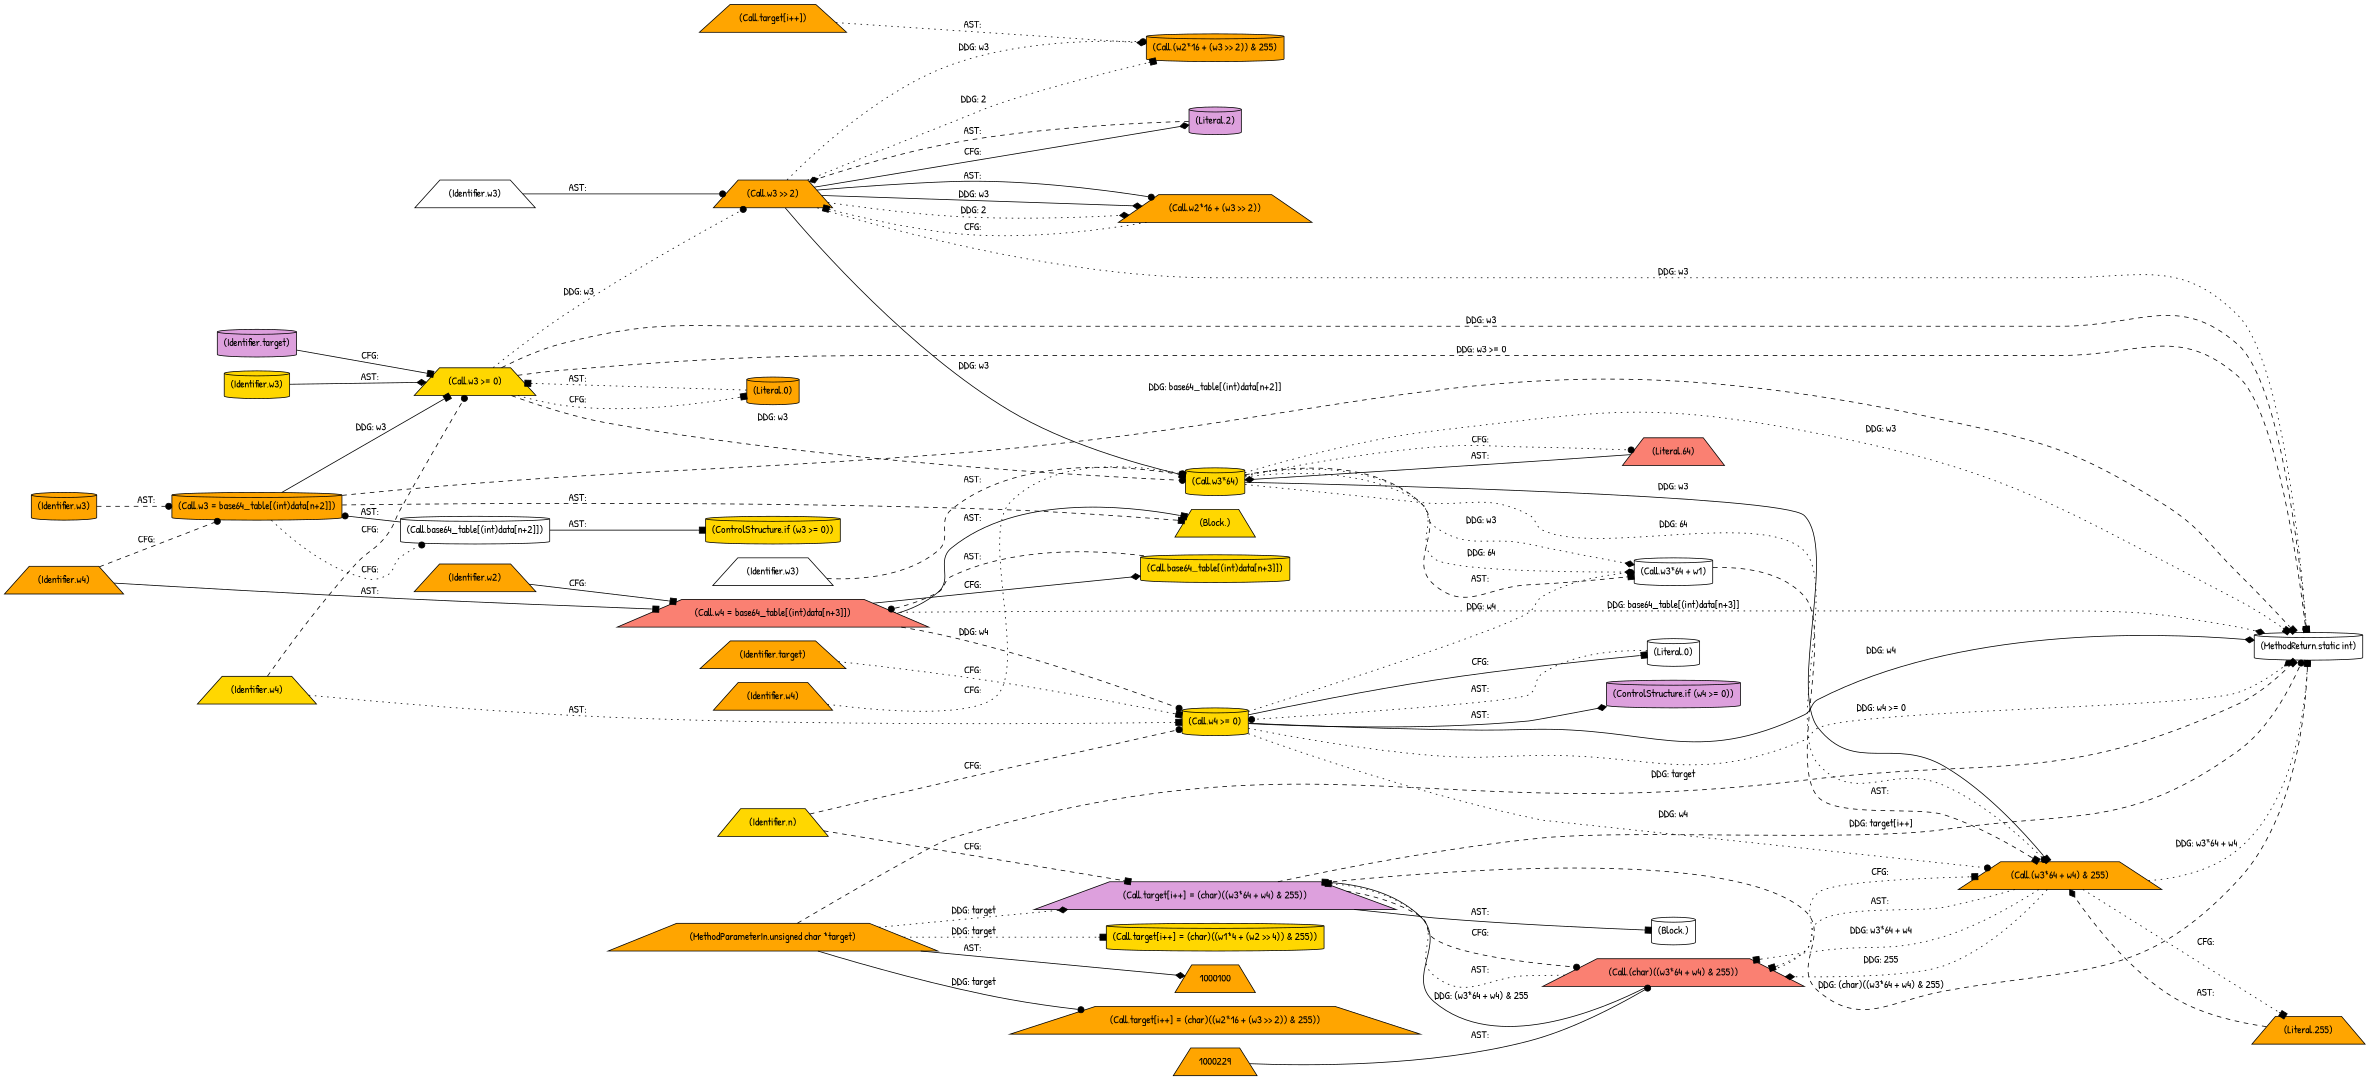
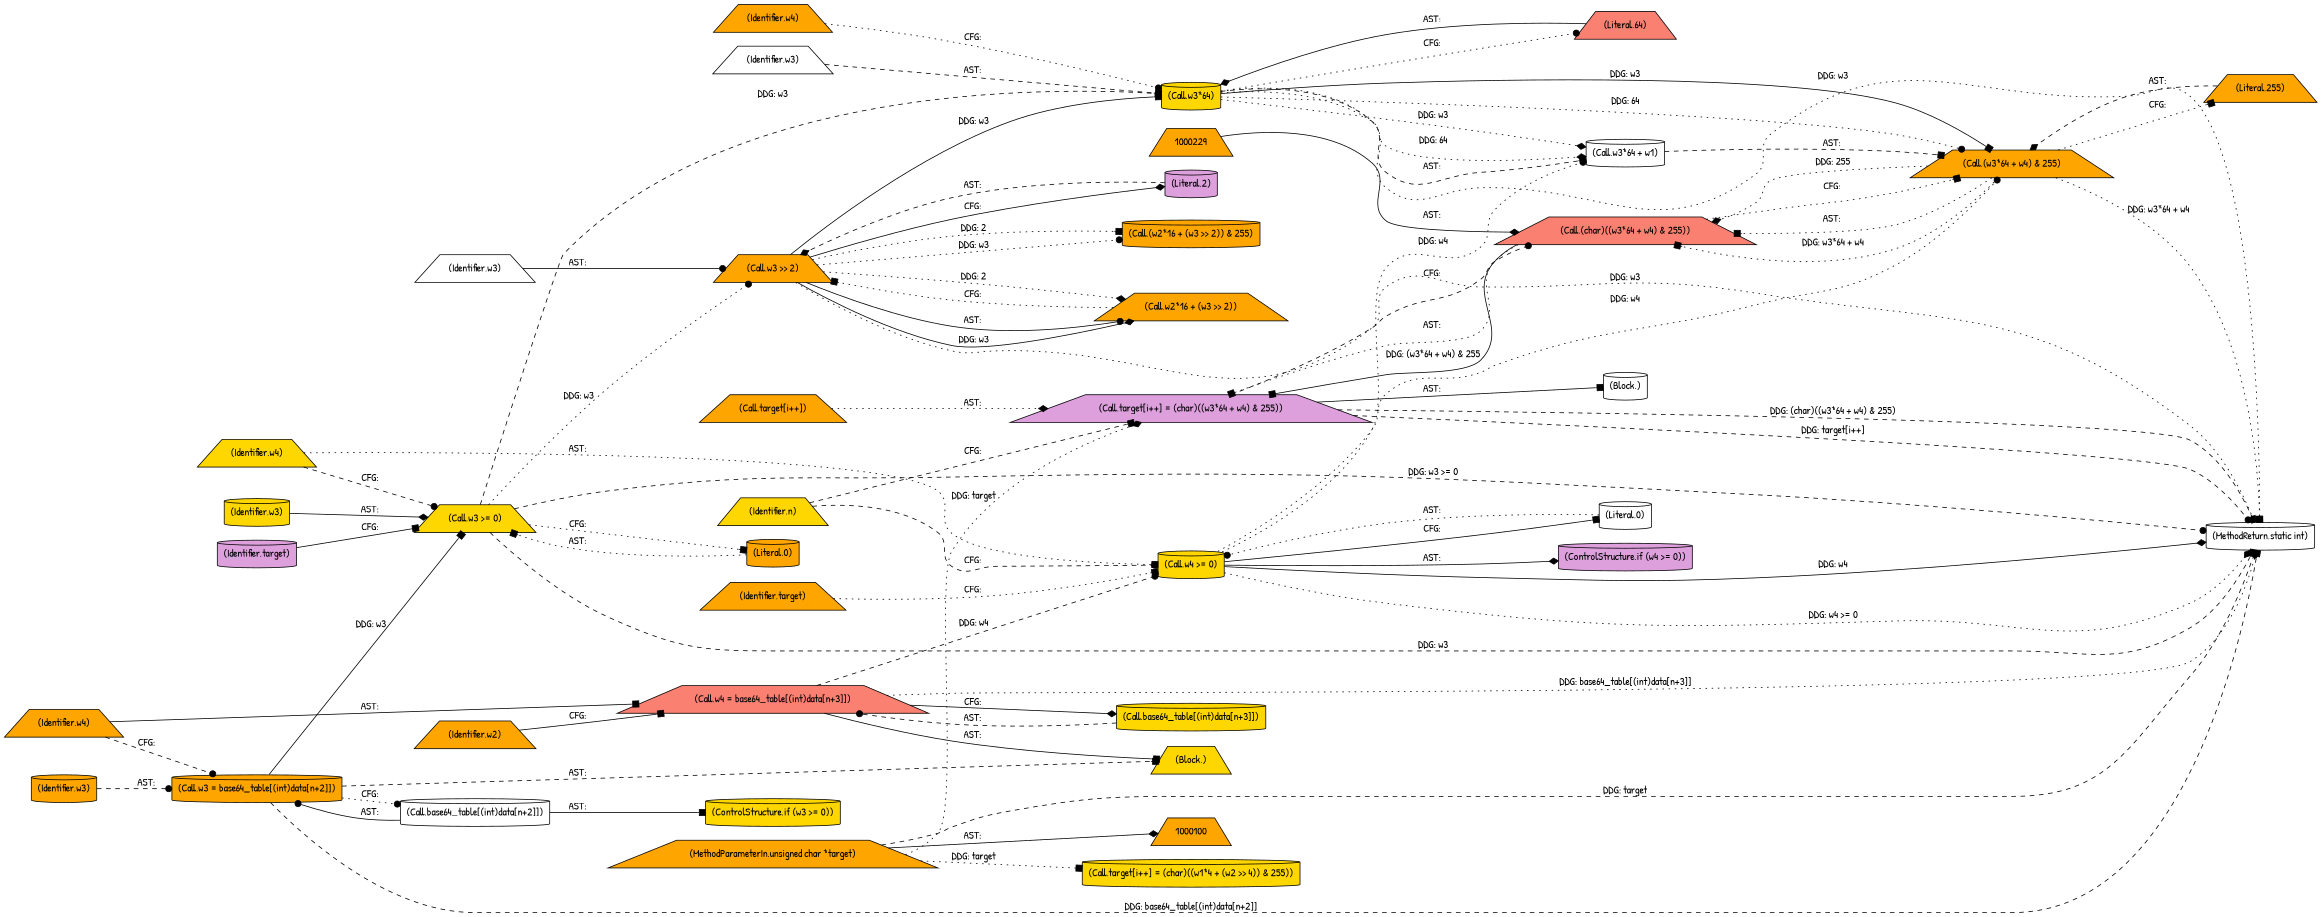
edge "(Call,target[i++])" -> "(Call,(w2*16 + (w3 >> 2)) & 255)": now "(Call,target[i++])" -> "(Call,target[i++] = (char)((w3*64 + w4) & 255))"
node "(Call,target[i++] = (char)((w2*16 + (w3 >> 2)) & 255))": removed
edge "1000229" -> "(Call,(char)((w3*64 + w4) & 255))": arrowhead dot -> diamond
